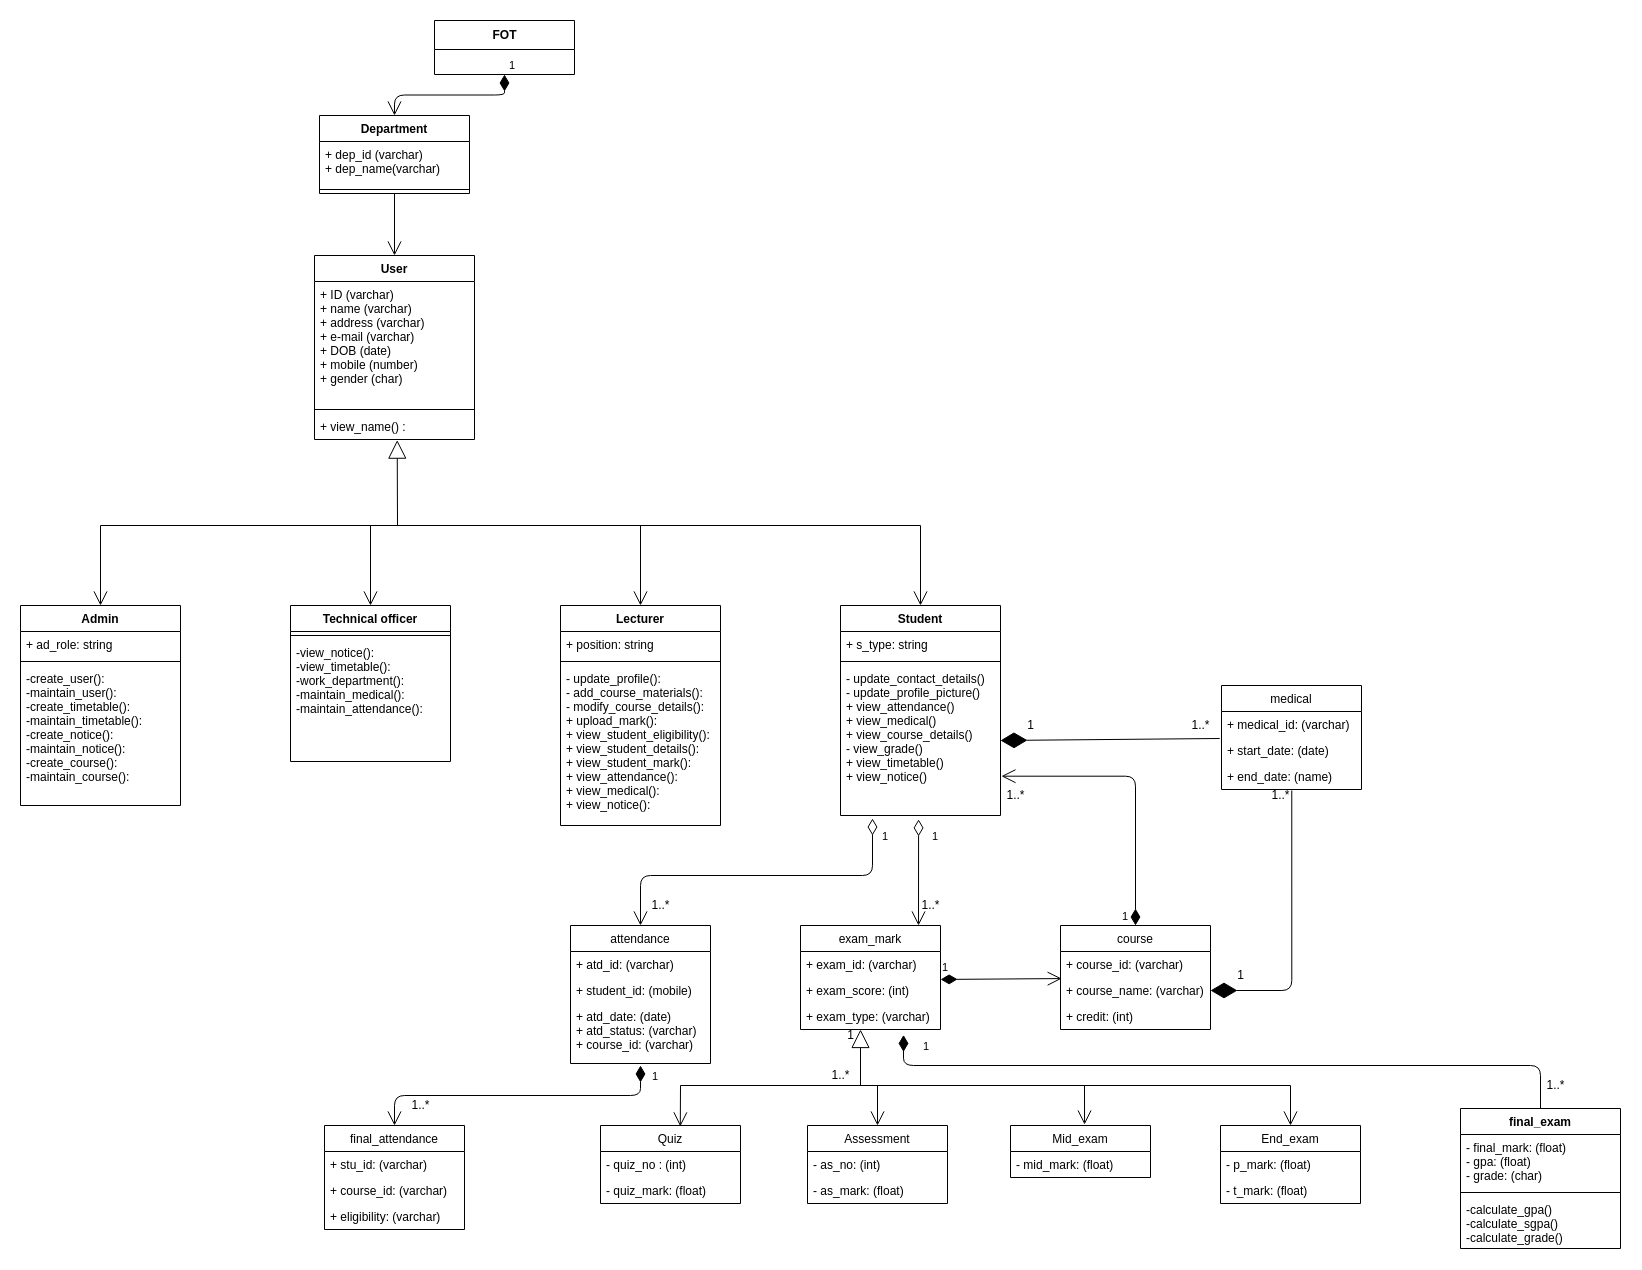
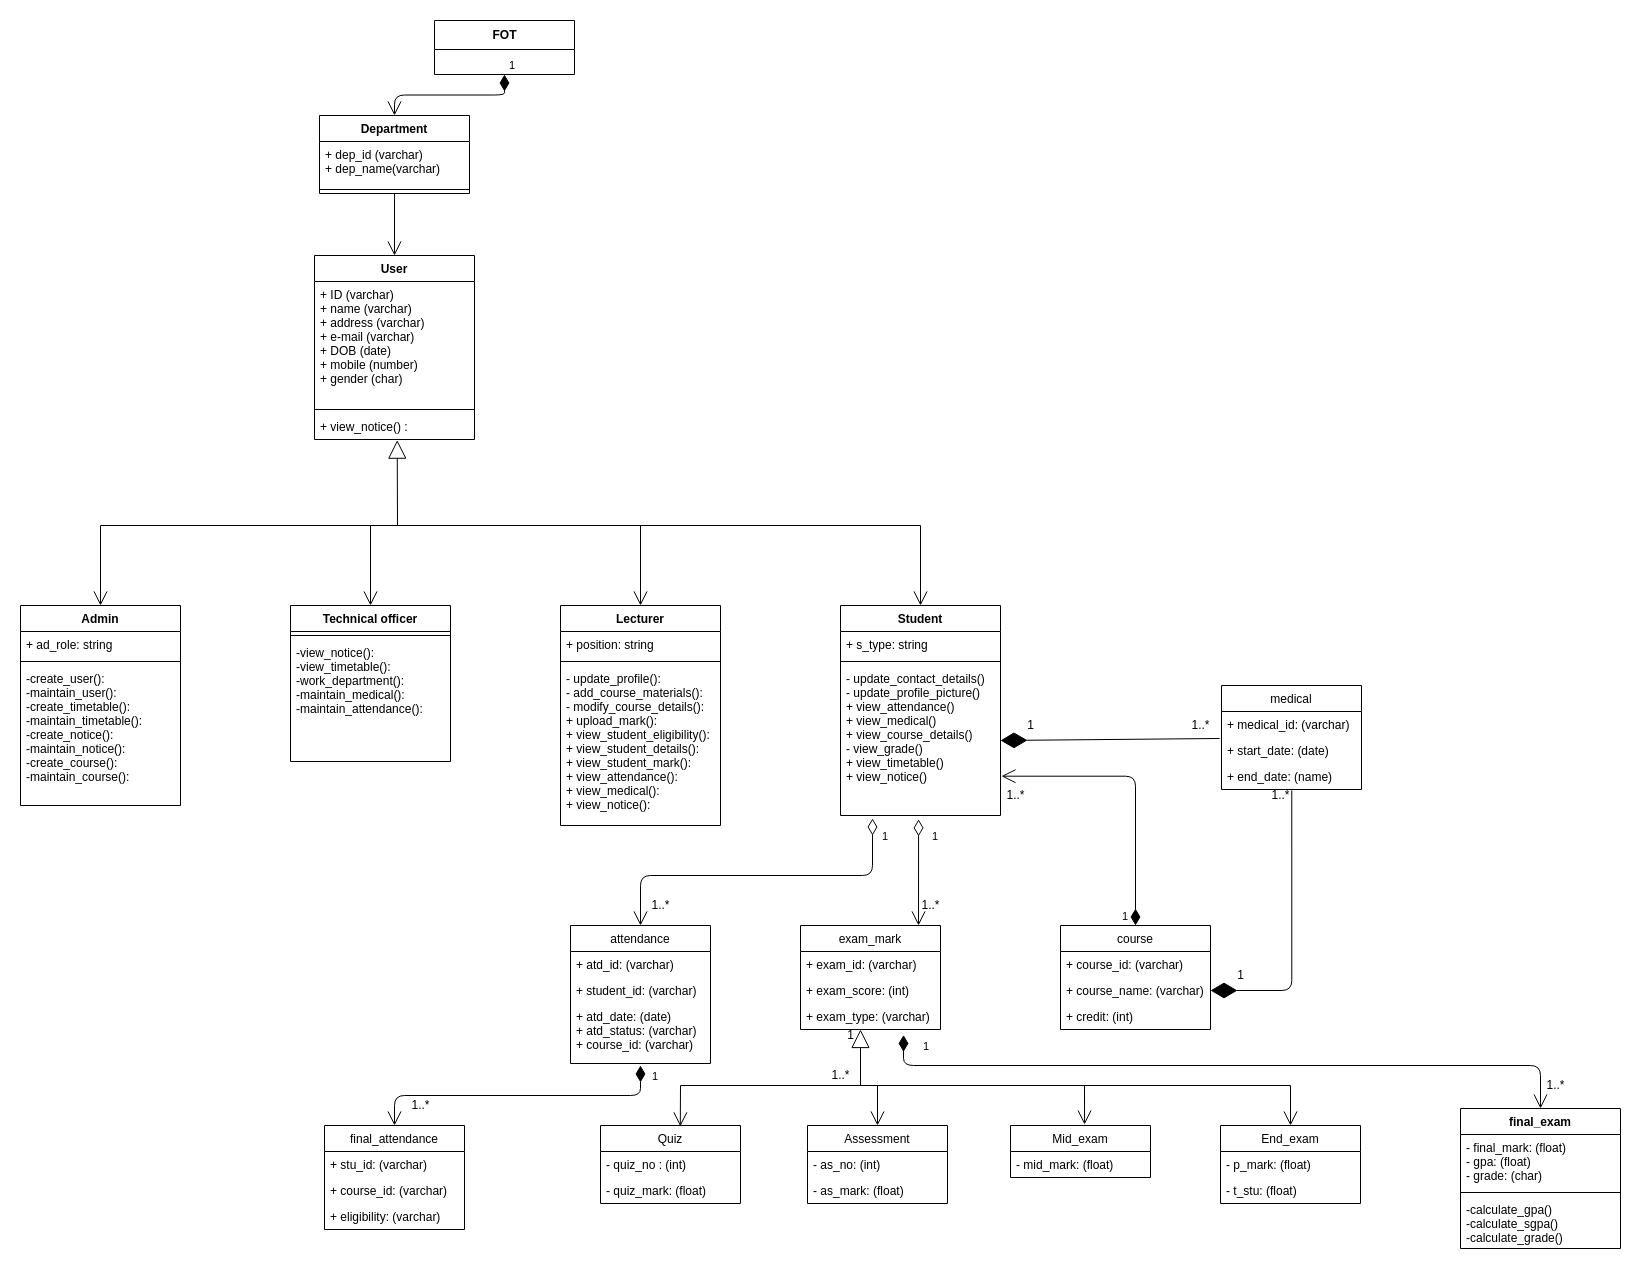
node "+ view_name() :": label "+ view_name() :" -> "+ view_notice() :"
edge "+ exam_score: (int)" -- "+ course_name: (varchar)": removed, label "1"
node "+ student_id: (mobile)": label "+ student_id: (mobile)" -> "+ student_id: (varchar)"
edge "final_exam" -> "+ exam_type: (varchar)": arrowhead none -> open
node "- t_mark: (float)": label "- t_mark: (float)" -> "- t_stu: (float)"
